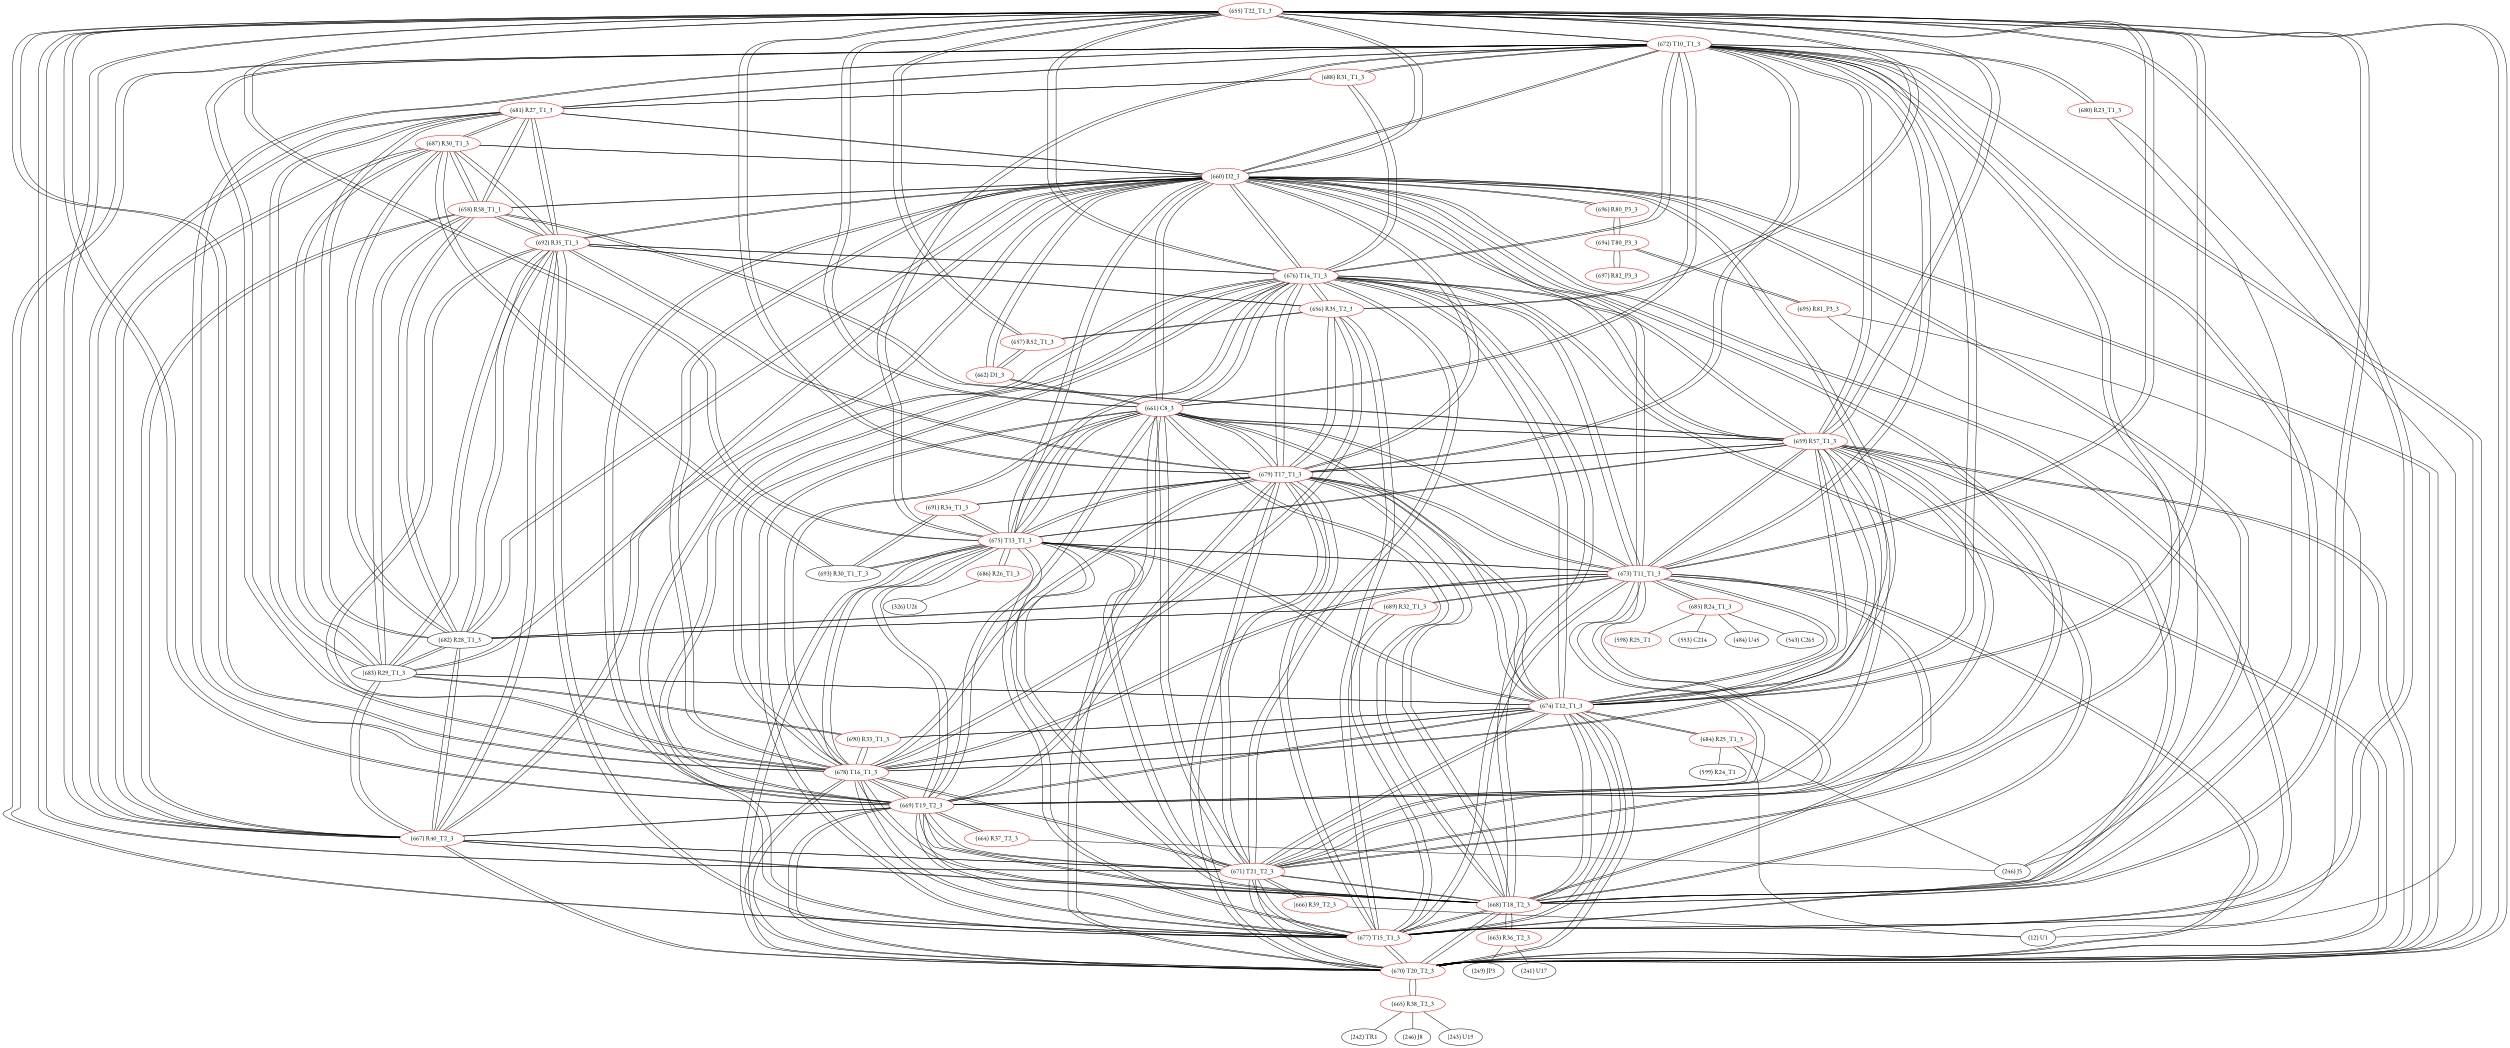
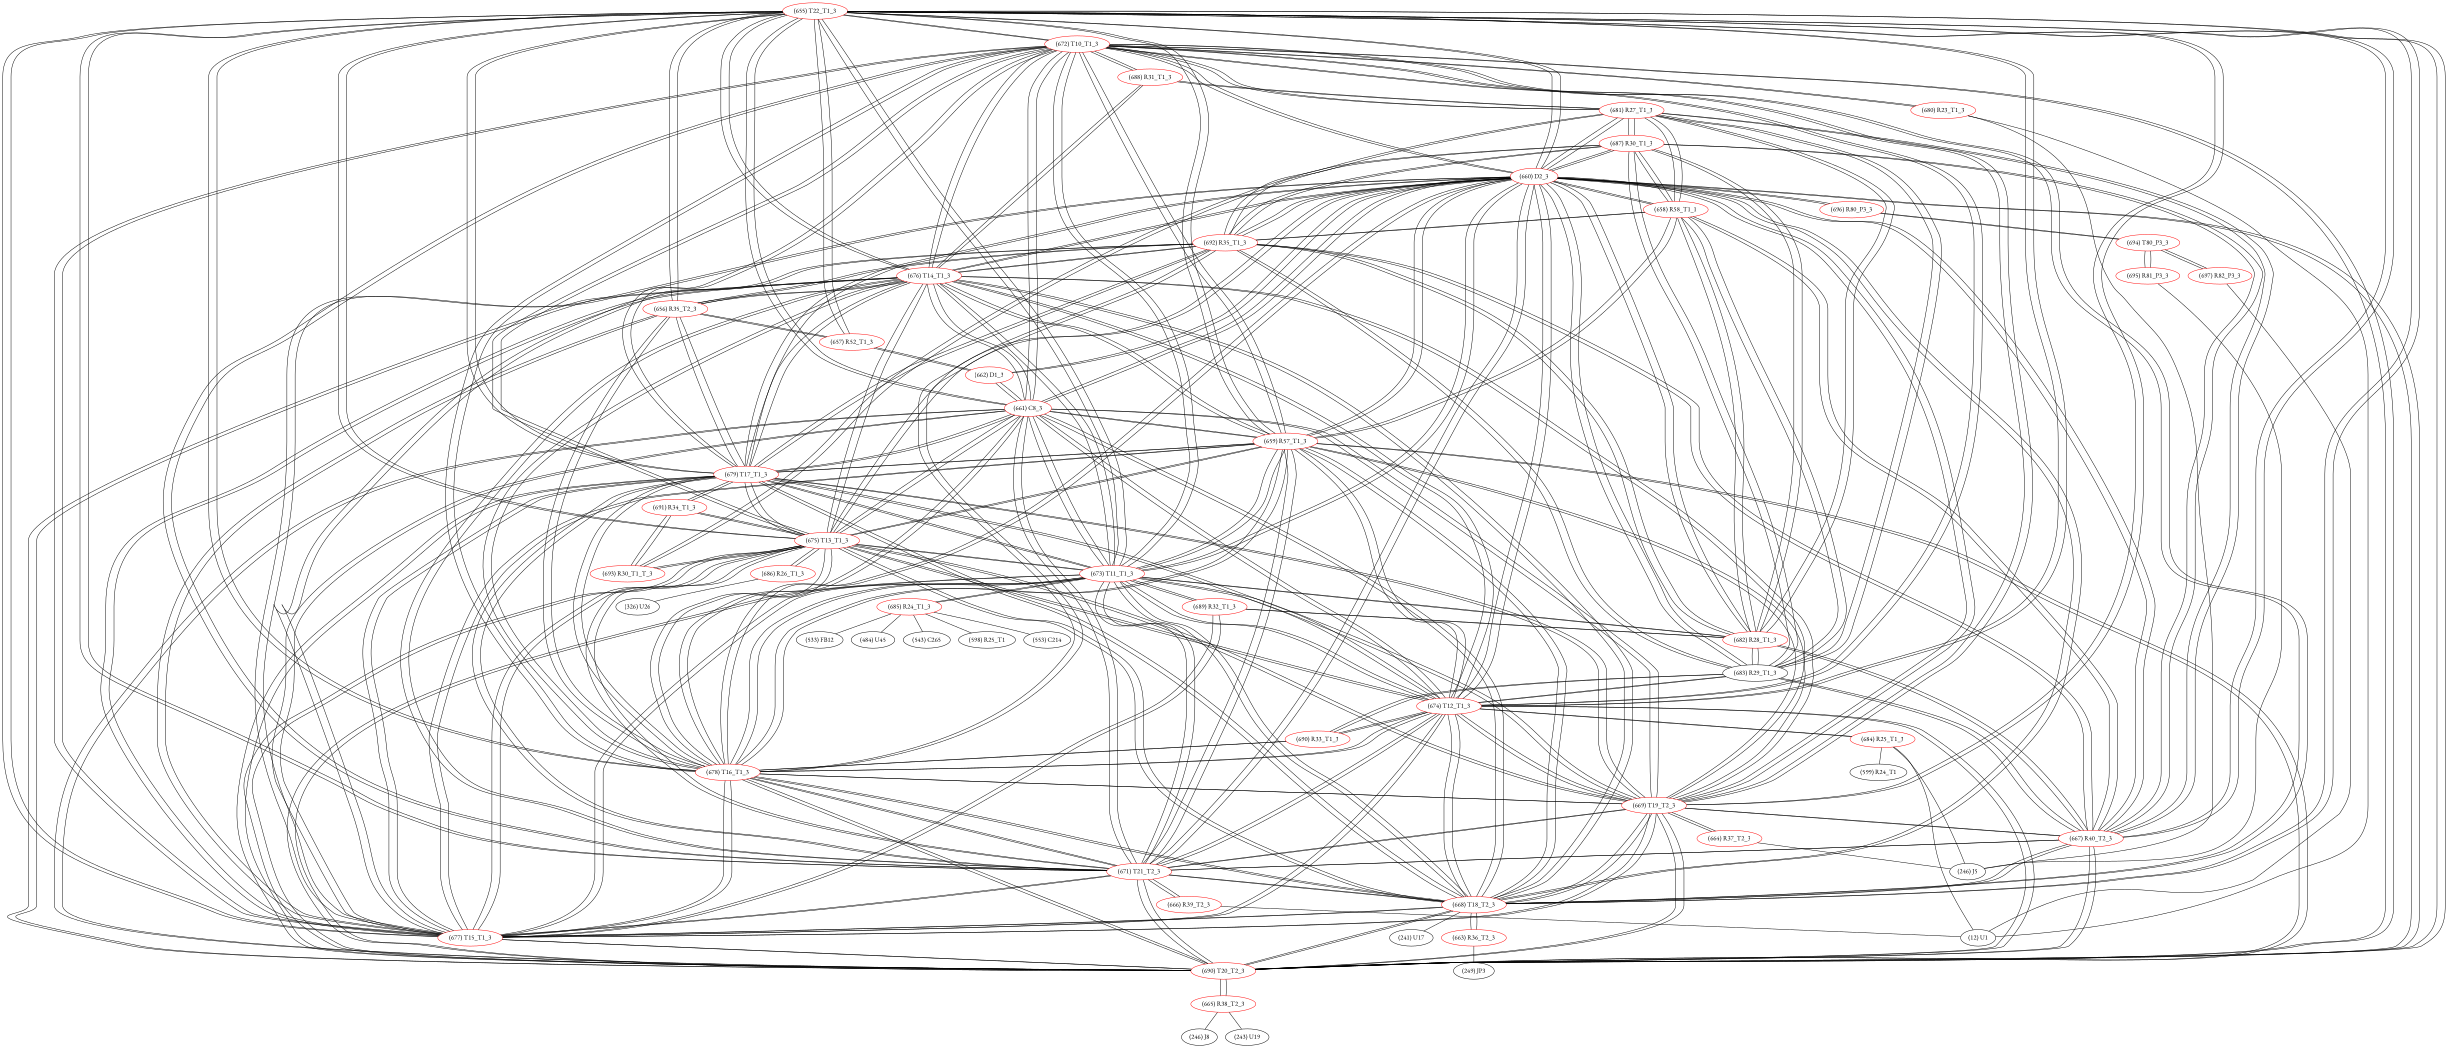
edge "(695) R81_P3_3" -- "(12) U1": now "(697) R82_P3_3" -- "(12) U1"
node "(693) R30_T1_T_3": color black -> red
node "(682) R28_T1_3": color black -> red
node "(533) FB12": added
node "(598) R25_T1": color red -> black
edge "(663) R36_T2_3" -- "(241) U17": now "(668) T18_T2_3" -- "(241) U17"
node "(670) T20_T2_3": label "(670) T20_T2_3" -> "(690) T20_T2_3"
node "(242) TR1": removed
